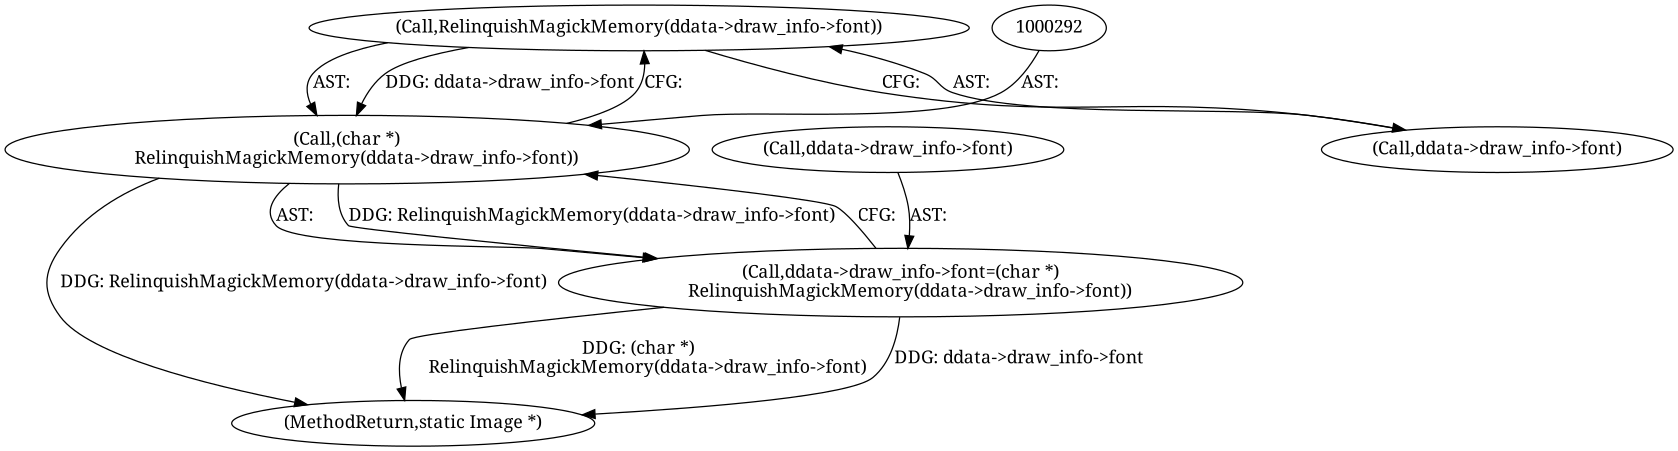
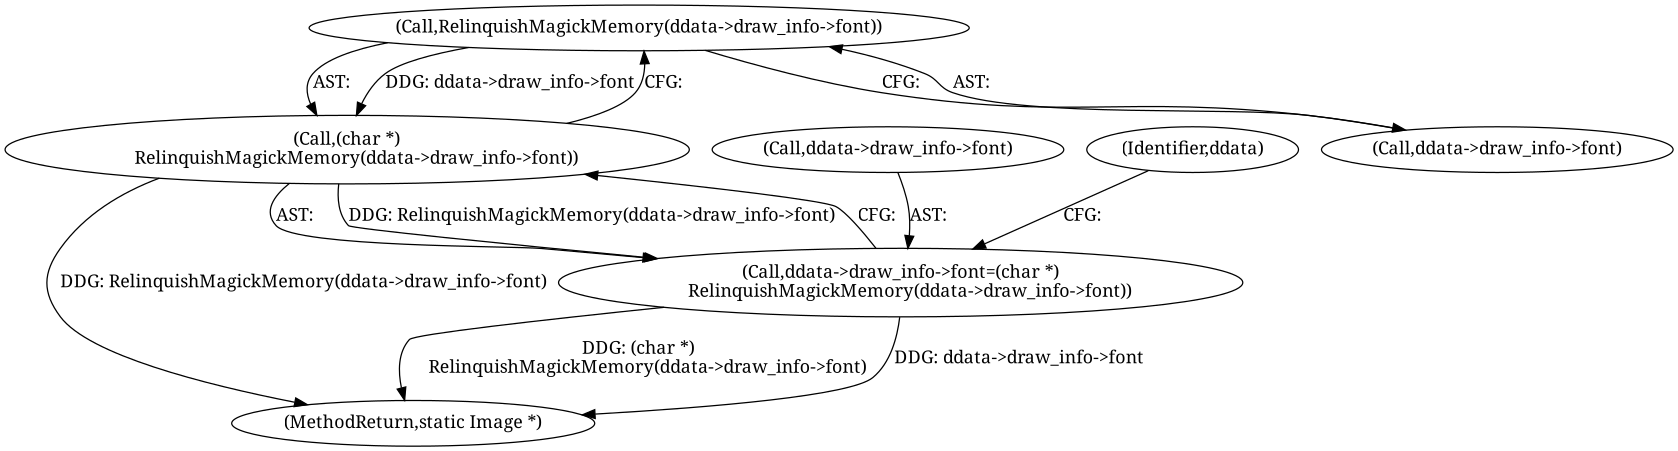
node "1000292": removed
node "(Identifier,ddata)": added
